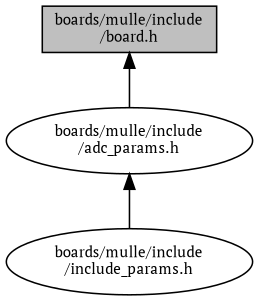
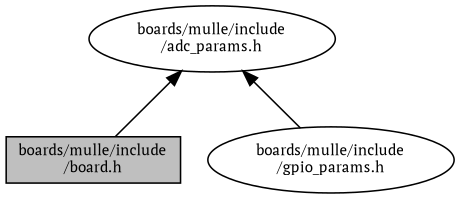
edge "boards/mulle/include /adc_params.h" -> "boards/mulle/include /board.h": reversed
node "boards/mulle/include /include_params.h": label "boards/mulle/include /include_params.h" -> "boards/mulle/include /gpio_params.h"
